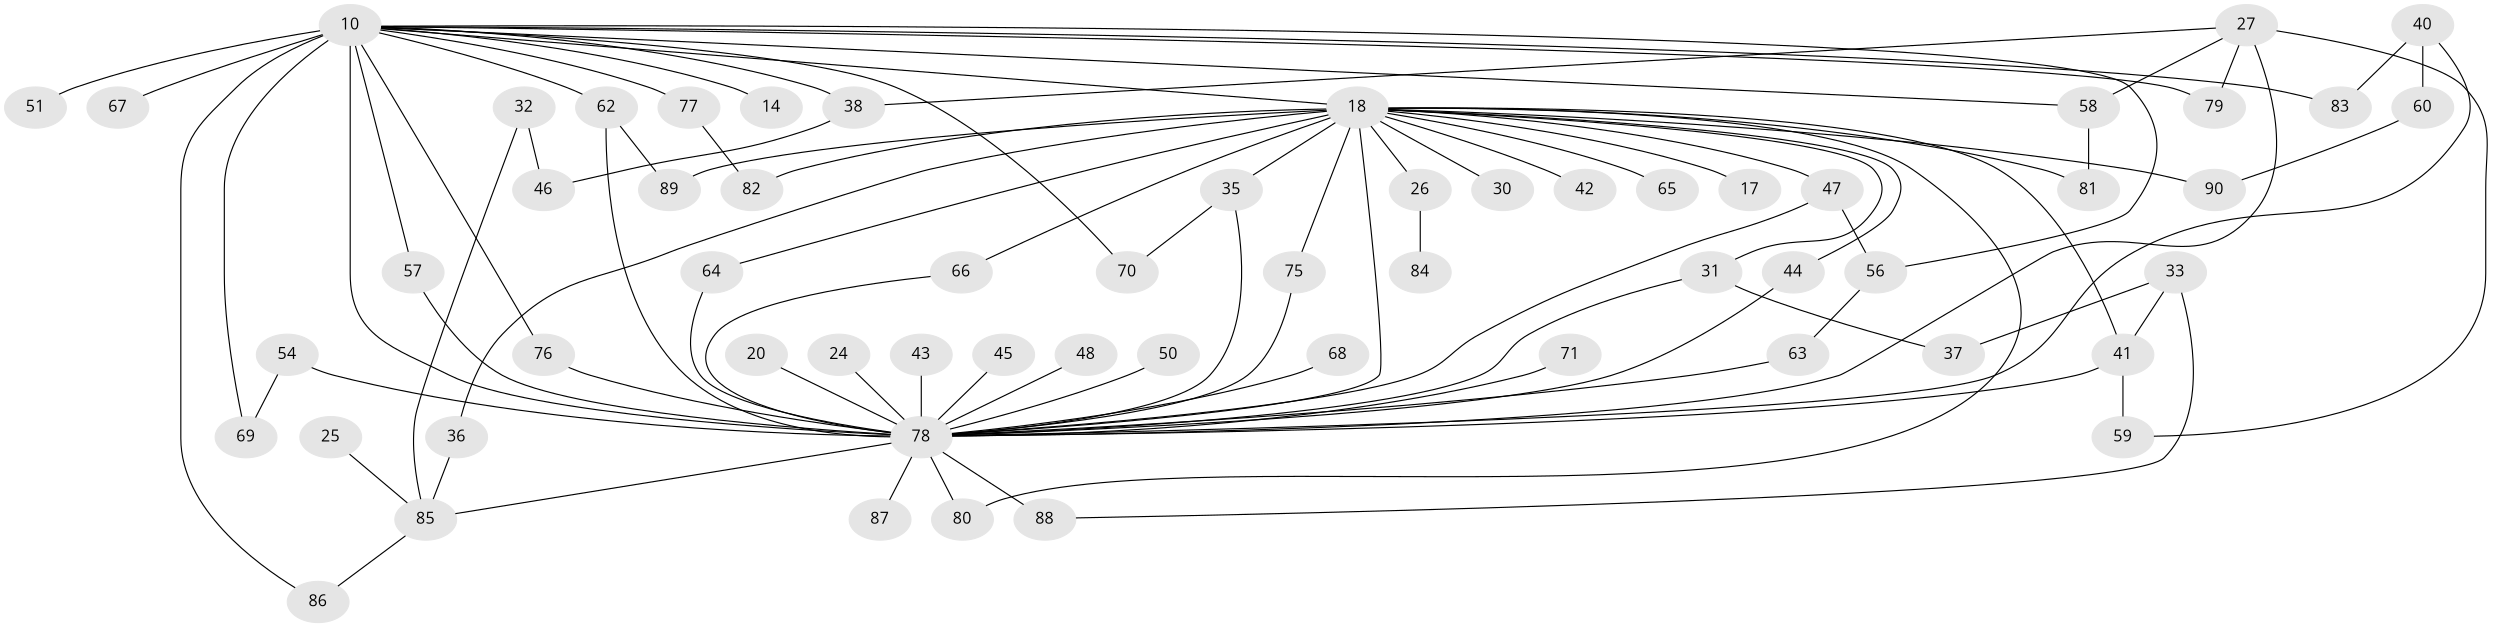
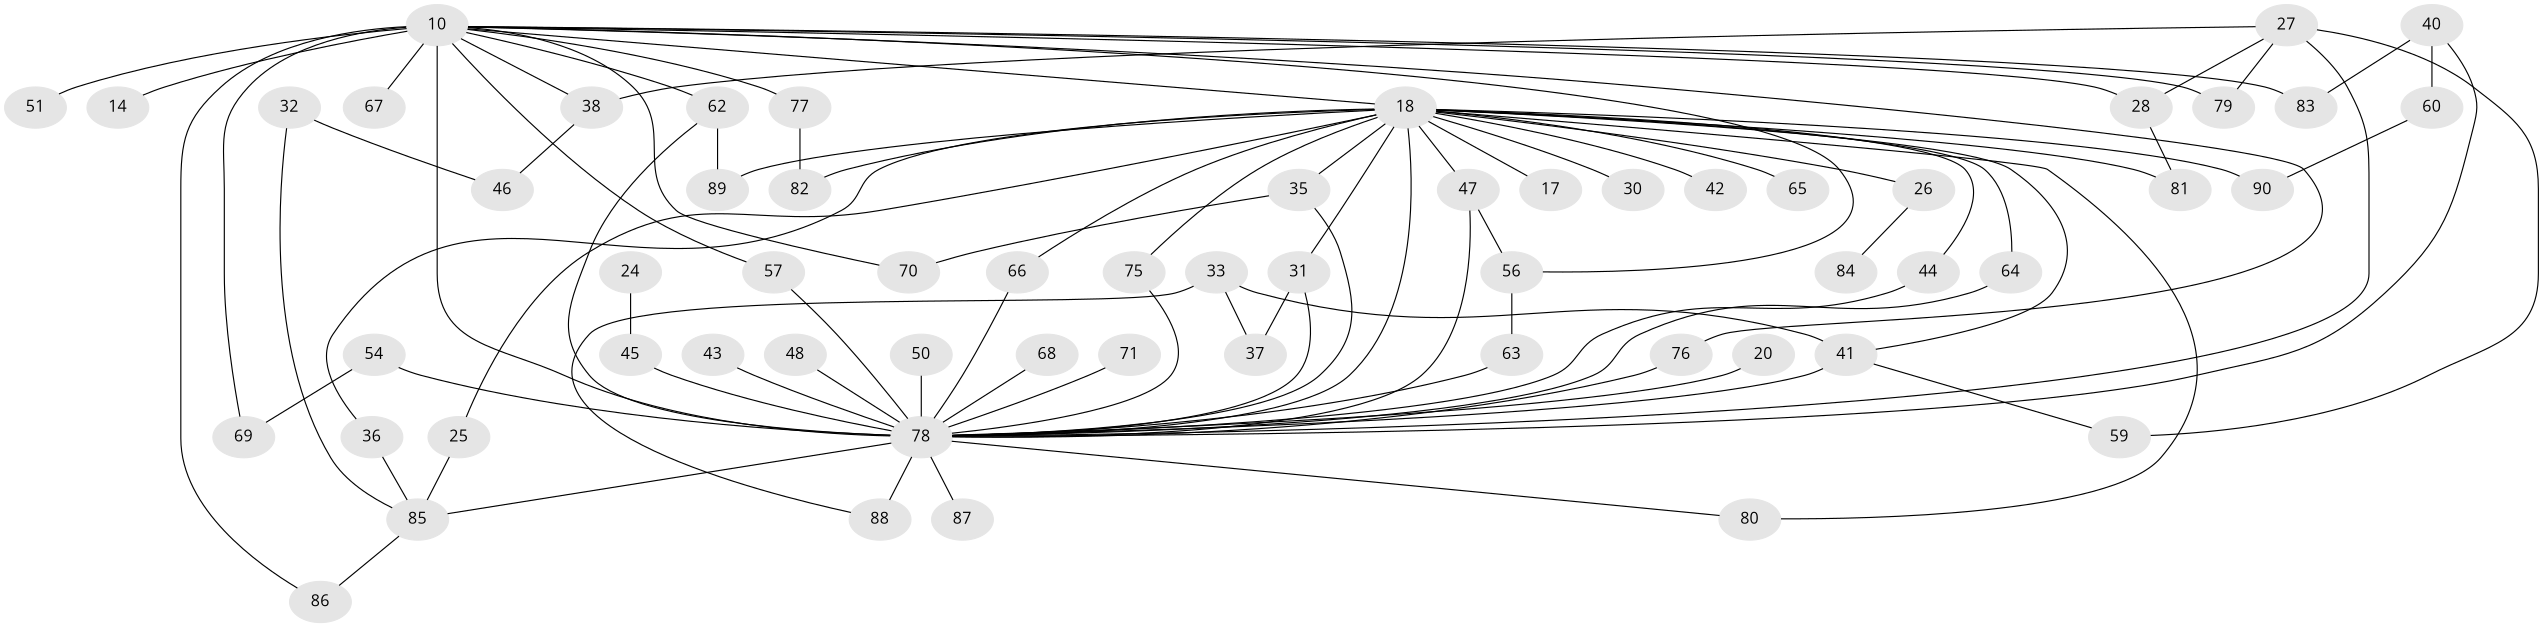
node "58": label "58" -> "28"
edge "18" -- "25": added
edge "24" -- "78": now "24" -- "45"
